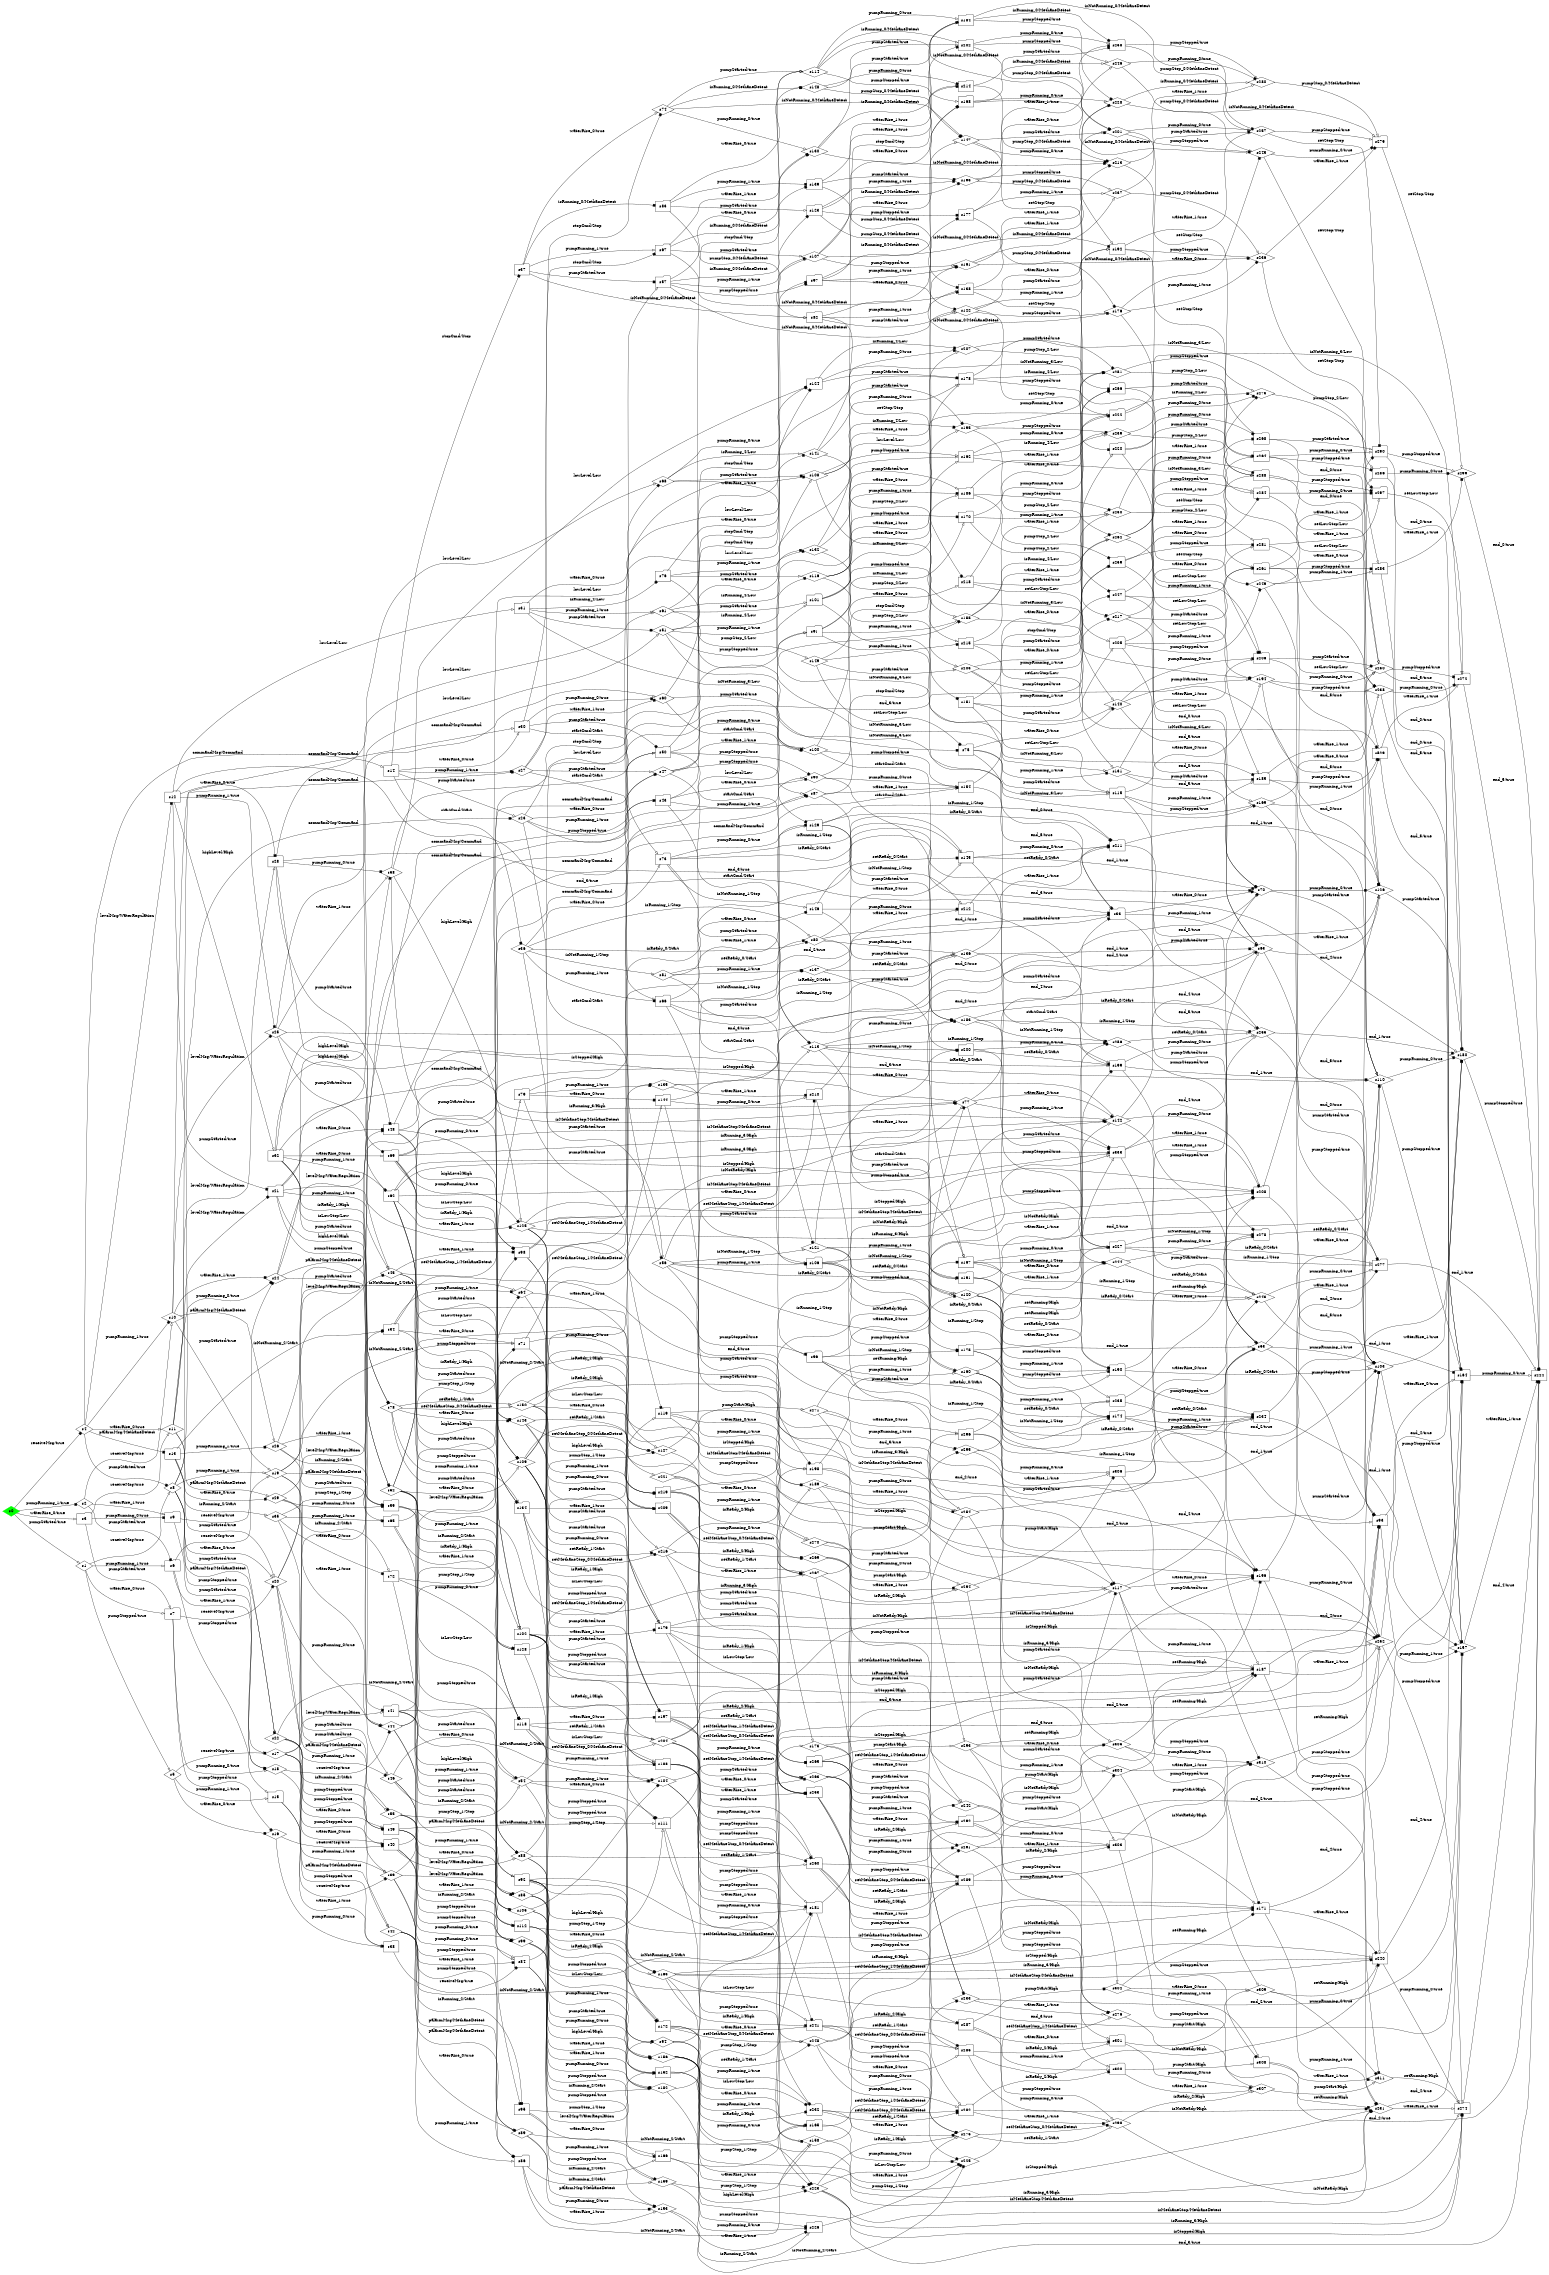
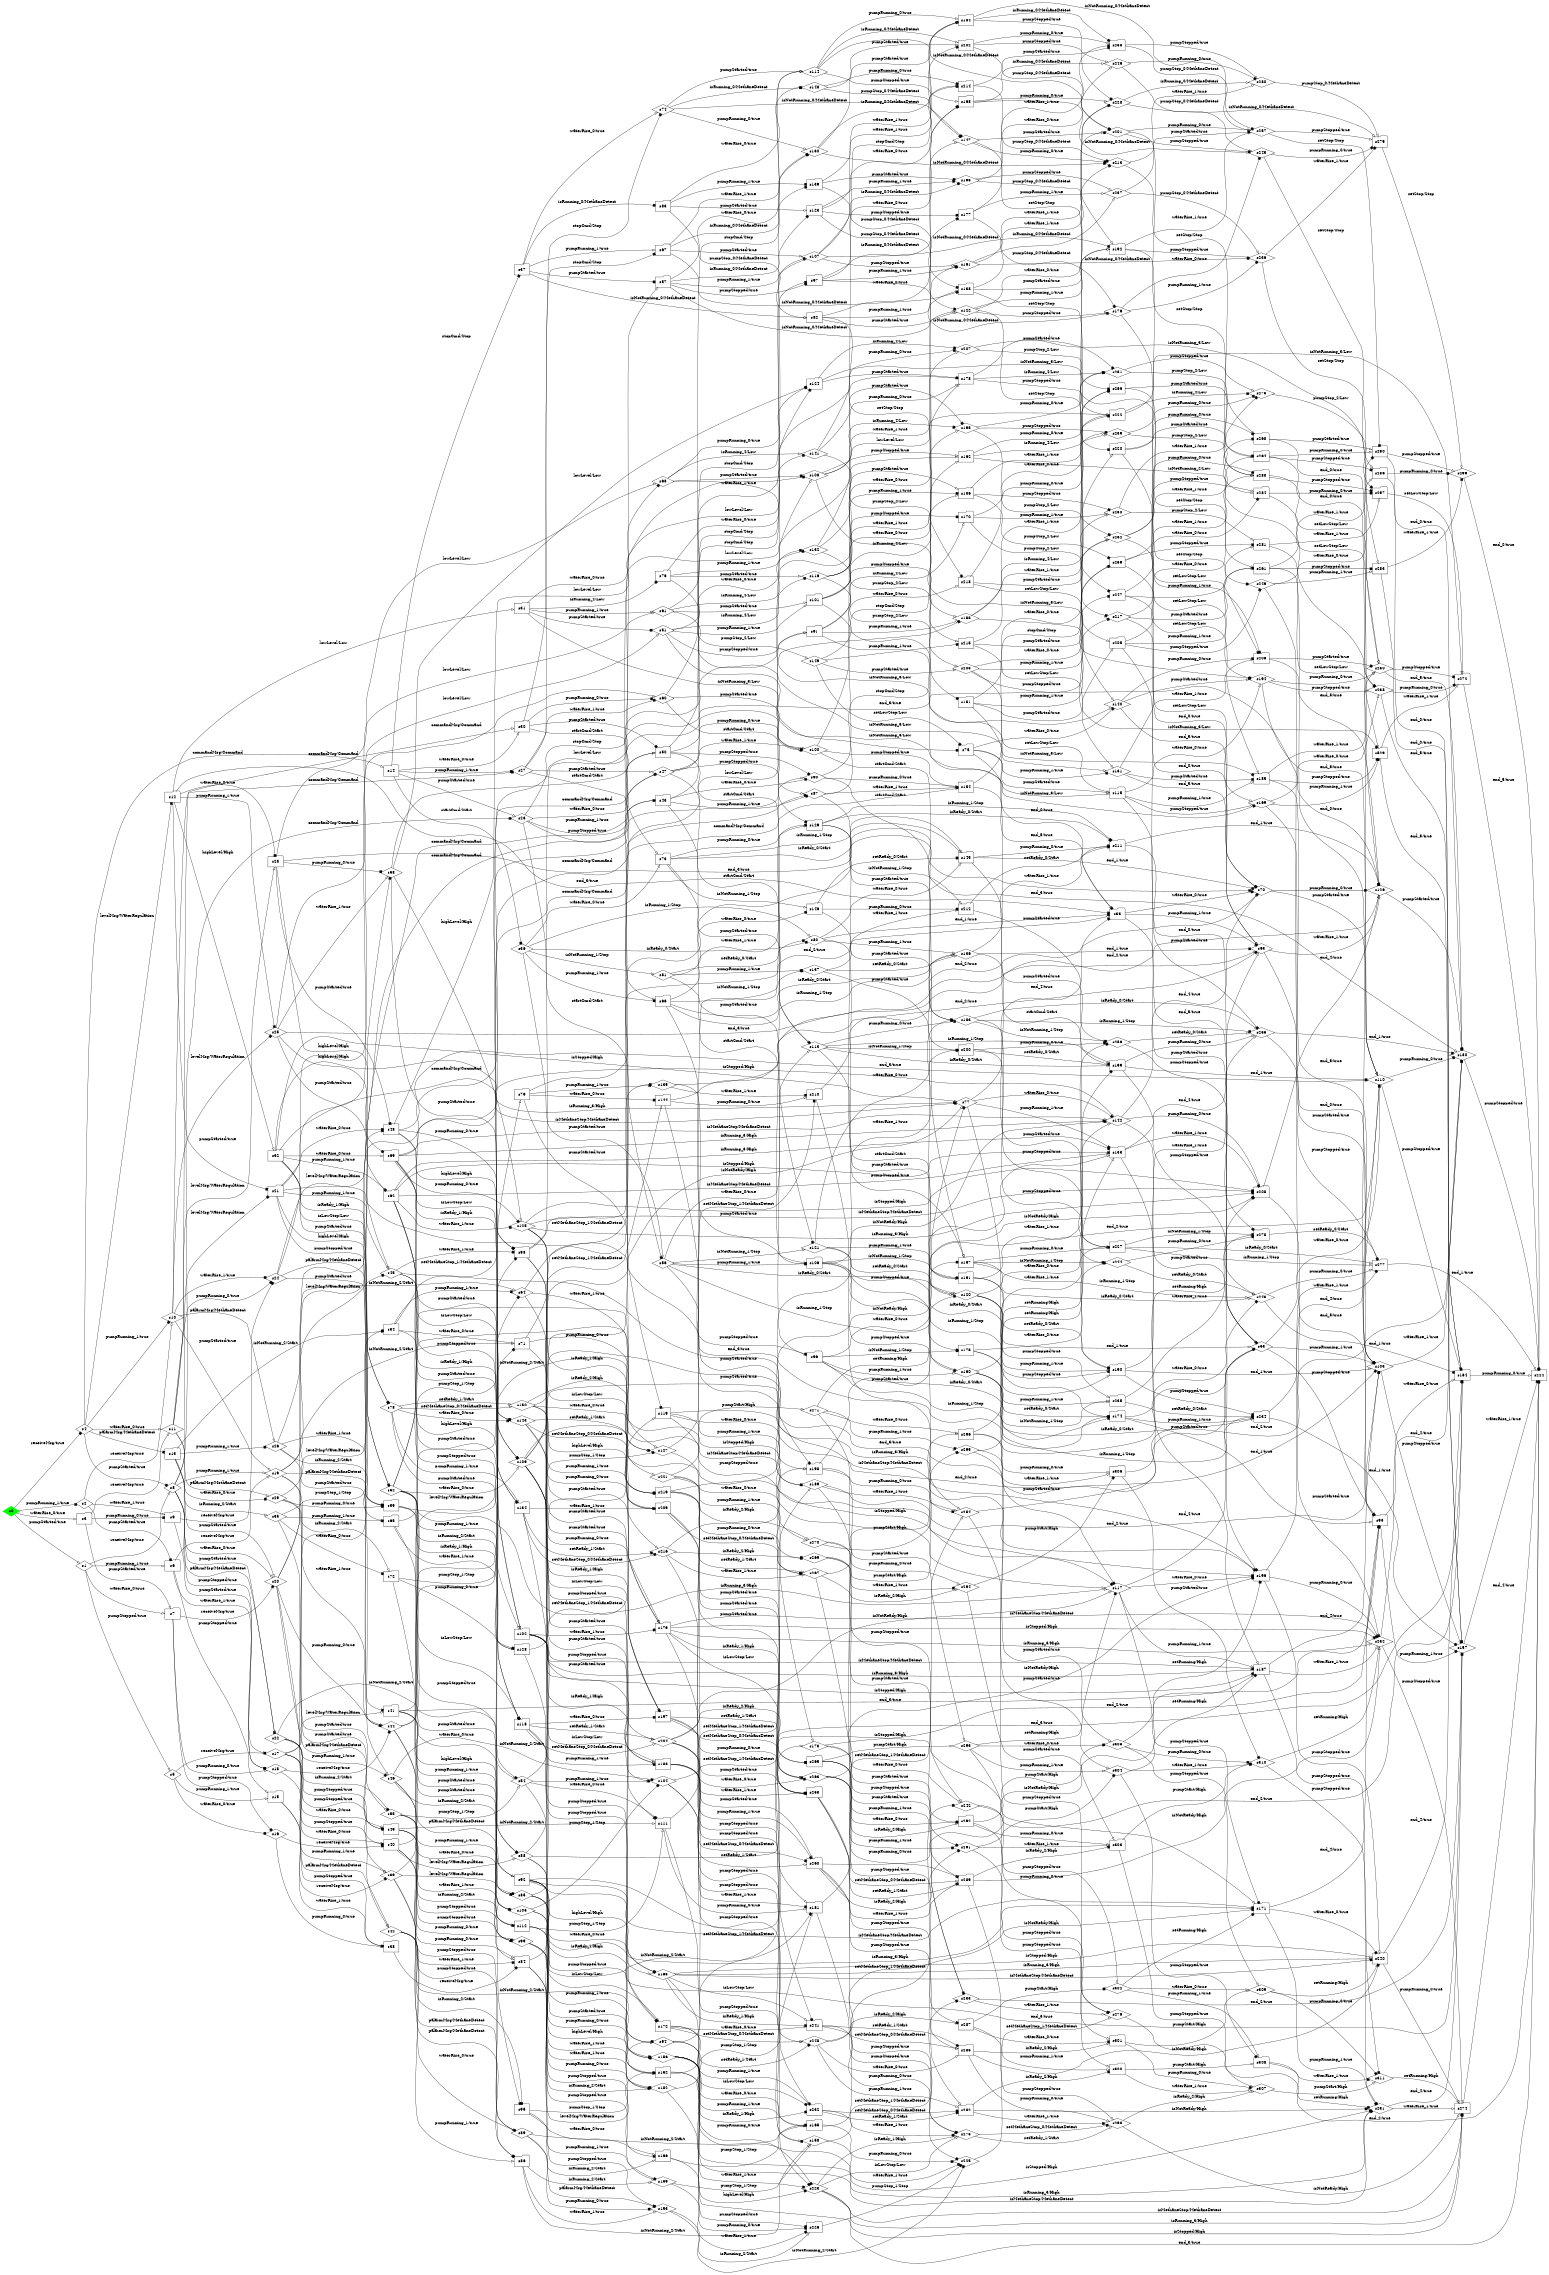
edge "s162" -> "s238": label " isNotRunning_3/Low " -> " isNotRunning_2/Low "
node "s333": label "s333" -> "s133"
edge "s190" -> "s103": label " isReady_0/Start " -> " end_1/true "
